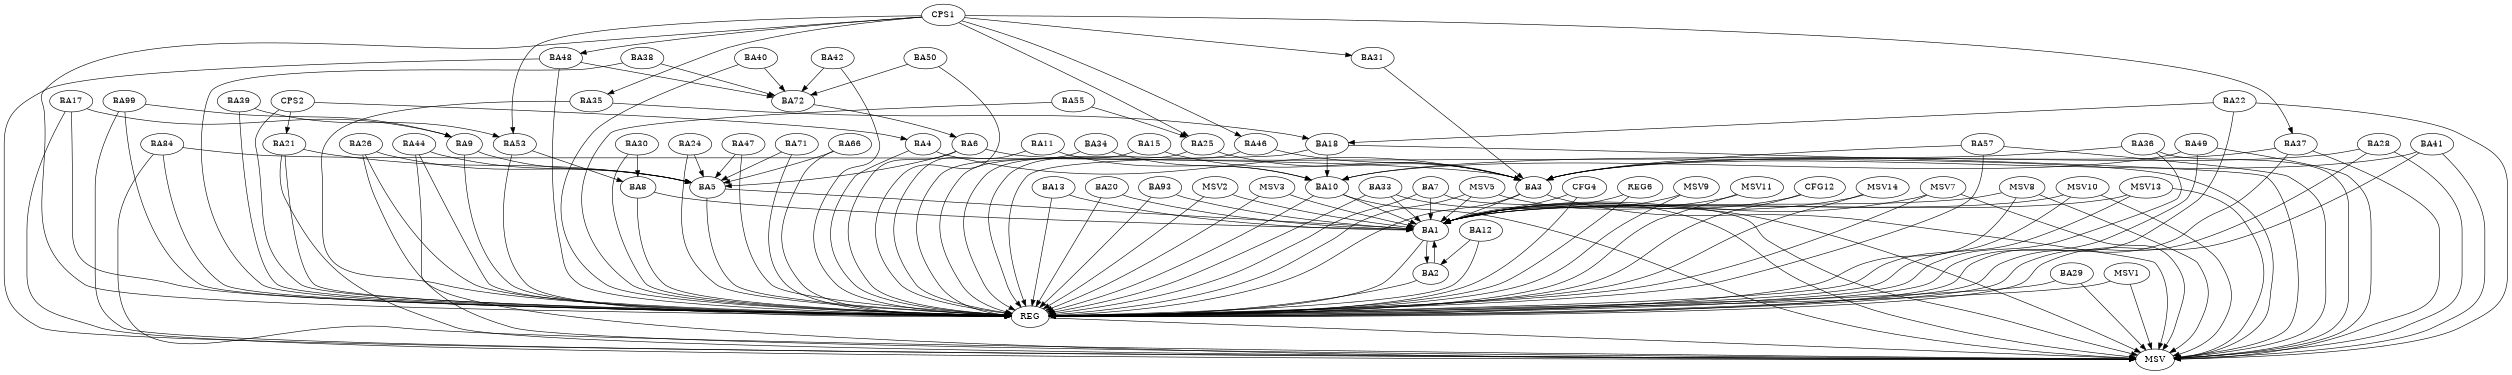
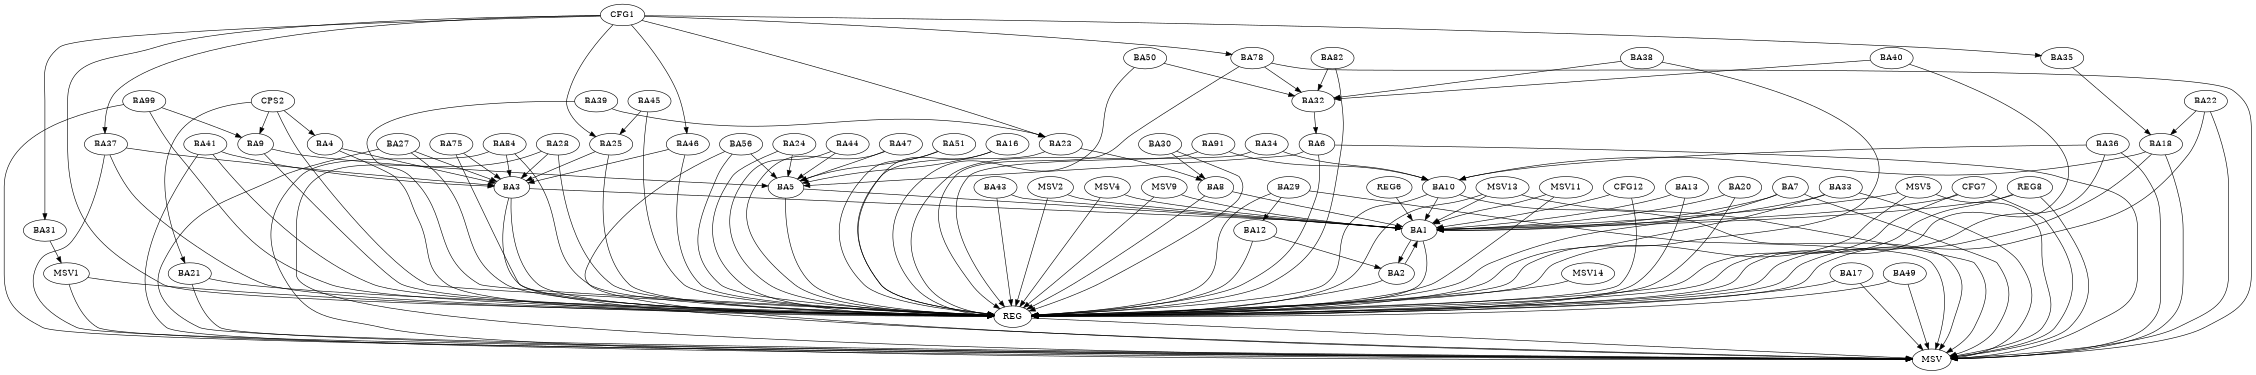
node "CPS1": label "CPS1" -> "CFG1"
node "BA48": label "BA48" -> "BA78"
node "BA42": label "BA42" -> "BA82"
node "BA72": label "BA72" -> "BA32"
node "BA55": label "BA55" -> "BA45"
edge "BA31" -> "BA3": now "BA31" -> "MSV1"
edge "BA17" -> "BA9": now "CPS2" -> "BA9"
node "BA26": label "BA26" -> "BA56"
node "BA53": label "BA53" -> "BA23"
node "BA71": label "BA71" -> "BA51"
node "BA66": label "BA66" -> "BA16"
node "BA11": label "BA11" -> "BA91"
node "BA15": label "BA15" -> "BA75"
node "BA57": label "BA57" -> "BA27"
edge "BA21" -> "BA5": removed
edge "BA49" -> "BA10": removed
node "BA93": label "BA93" -> "BA43"
node "MSV3": removed
node "CFG4": label "CFG4" -> "MSV4"
node "MSV7": label "MSV7" -> "CFG7"
node "MSV8": label "MSV8" -> "REG8"
node "MSV10": removed
edge "BA29" -> "BA12": added
edge "MSV14" -> "BA1": removed
edge "REG6" -> "REG": removed
edge "BA35" -> "REG": removed
edge "BA44" -> "MSV": removed
